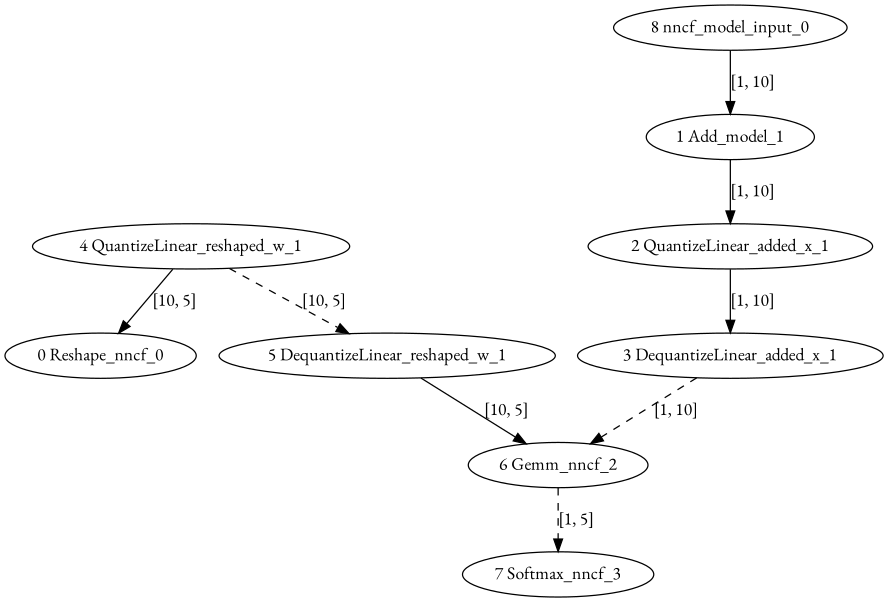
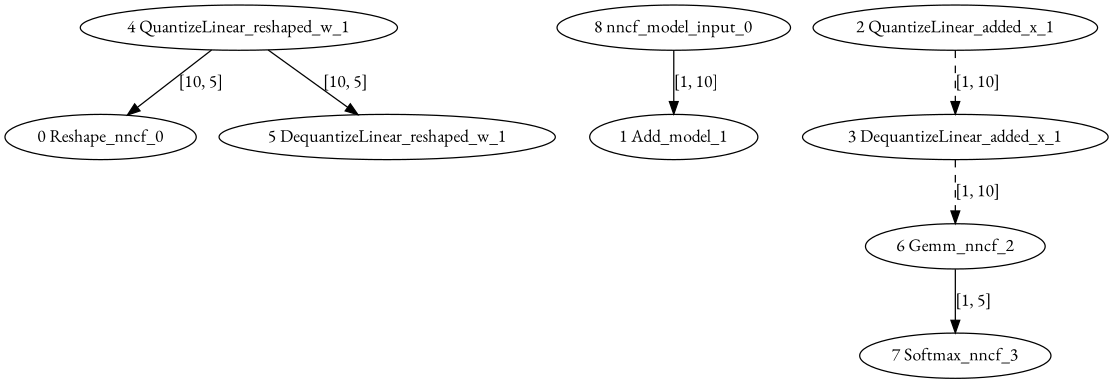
edge "1 Add_model_1" -> "2 QuantizeLinear_added_x_1": removed, label "[1, 10]"
edge "2 QuantizeLinear_added_x_1" -> "3 DequantizeLinear_added_x_1": style solid -> dashed
edge "4 QuantizeLinear_reshaped_w_1" -> "5 DequantizeLinear_reshaped_w_1": style dashed -> solid
edge "5 DequantizeLinear_reshaped_w_1" -> "6 Gemm_nncf_2": removed, label "[10, 5]"
edge "6 Gemm_nncf_2" -> "7 Softmax_nncf_3": style dashed -> solid
